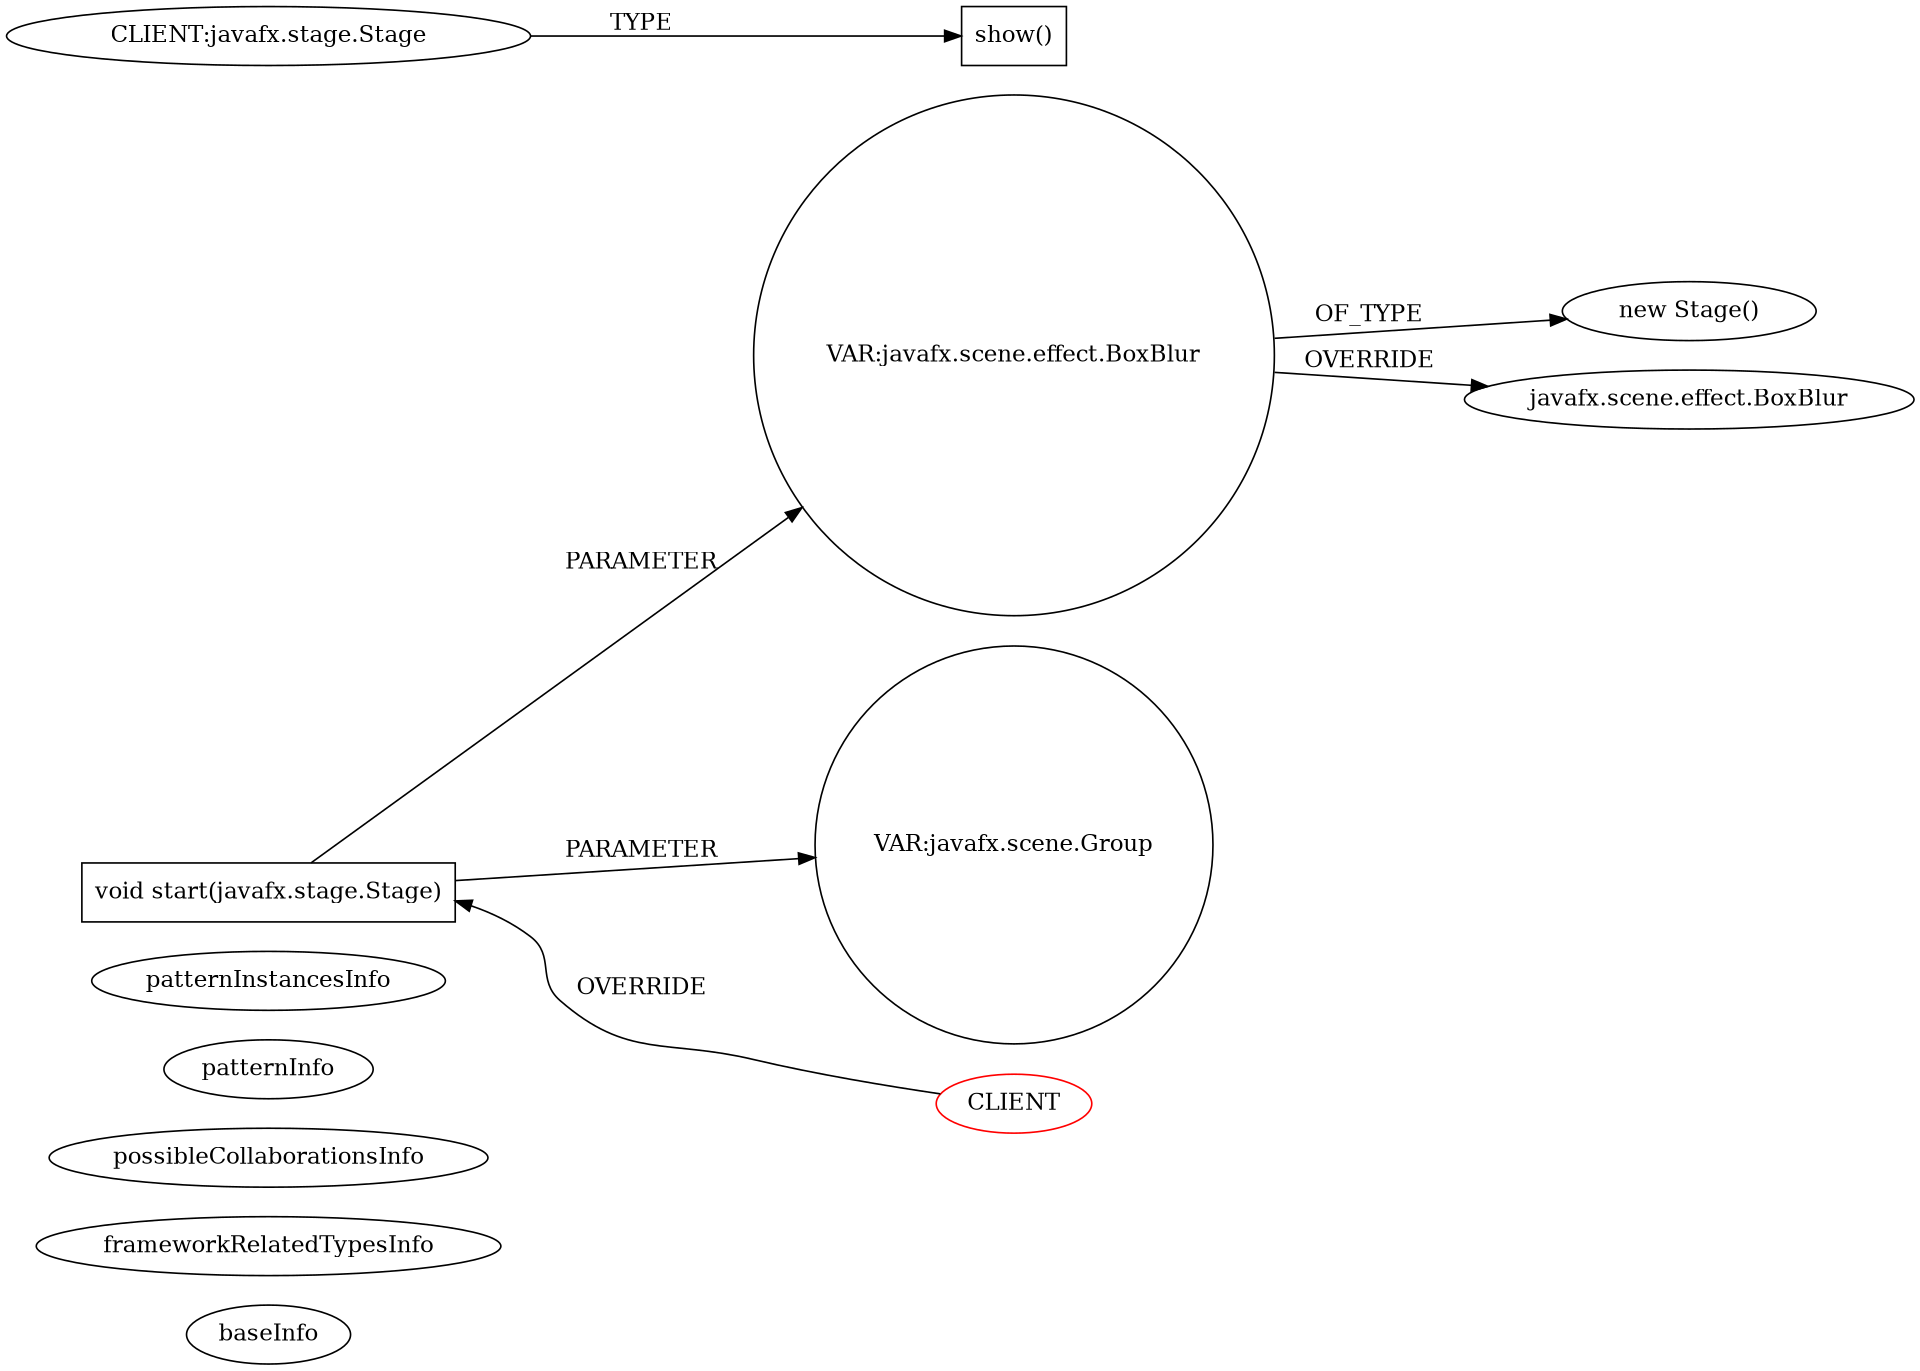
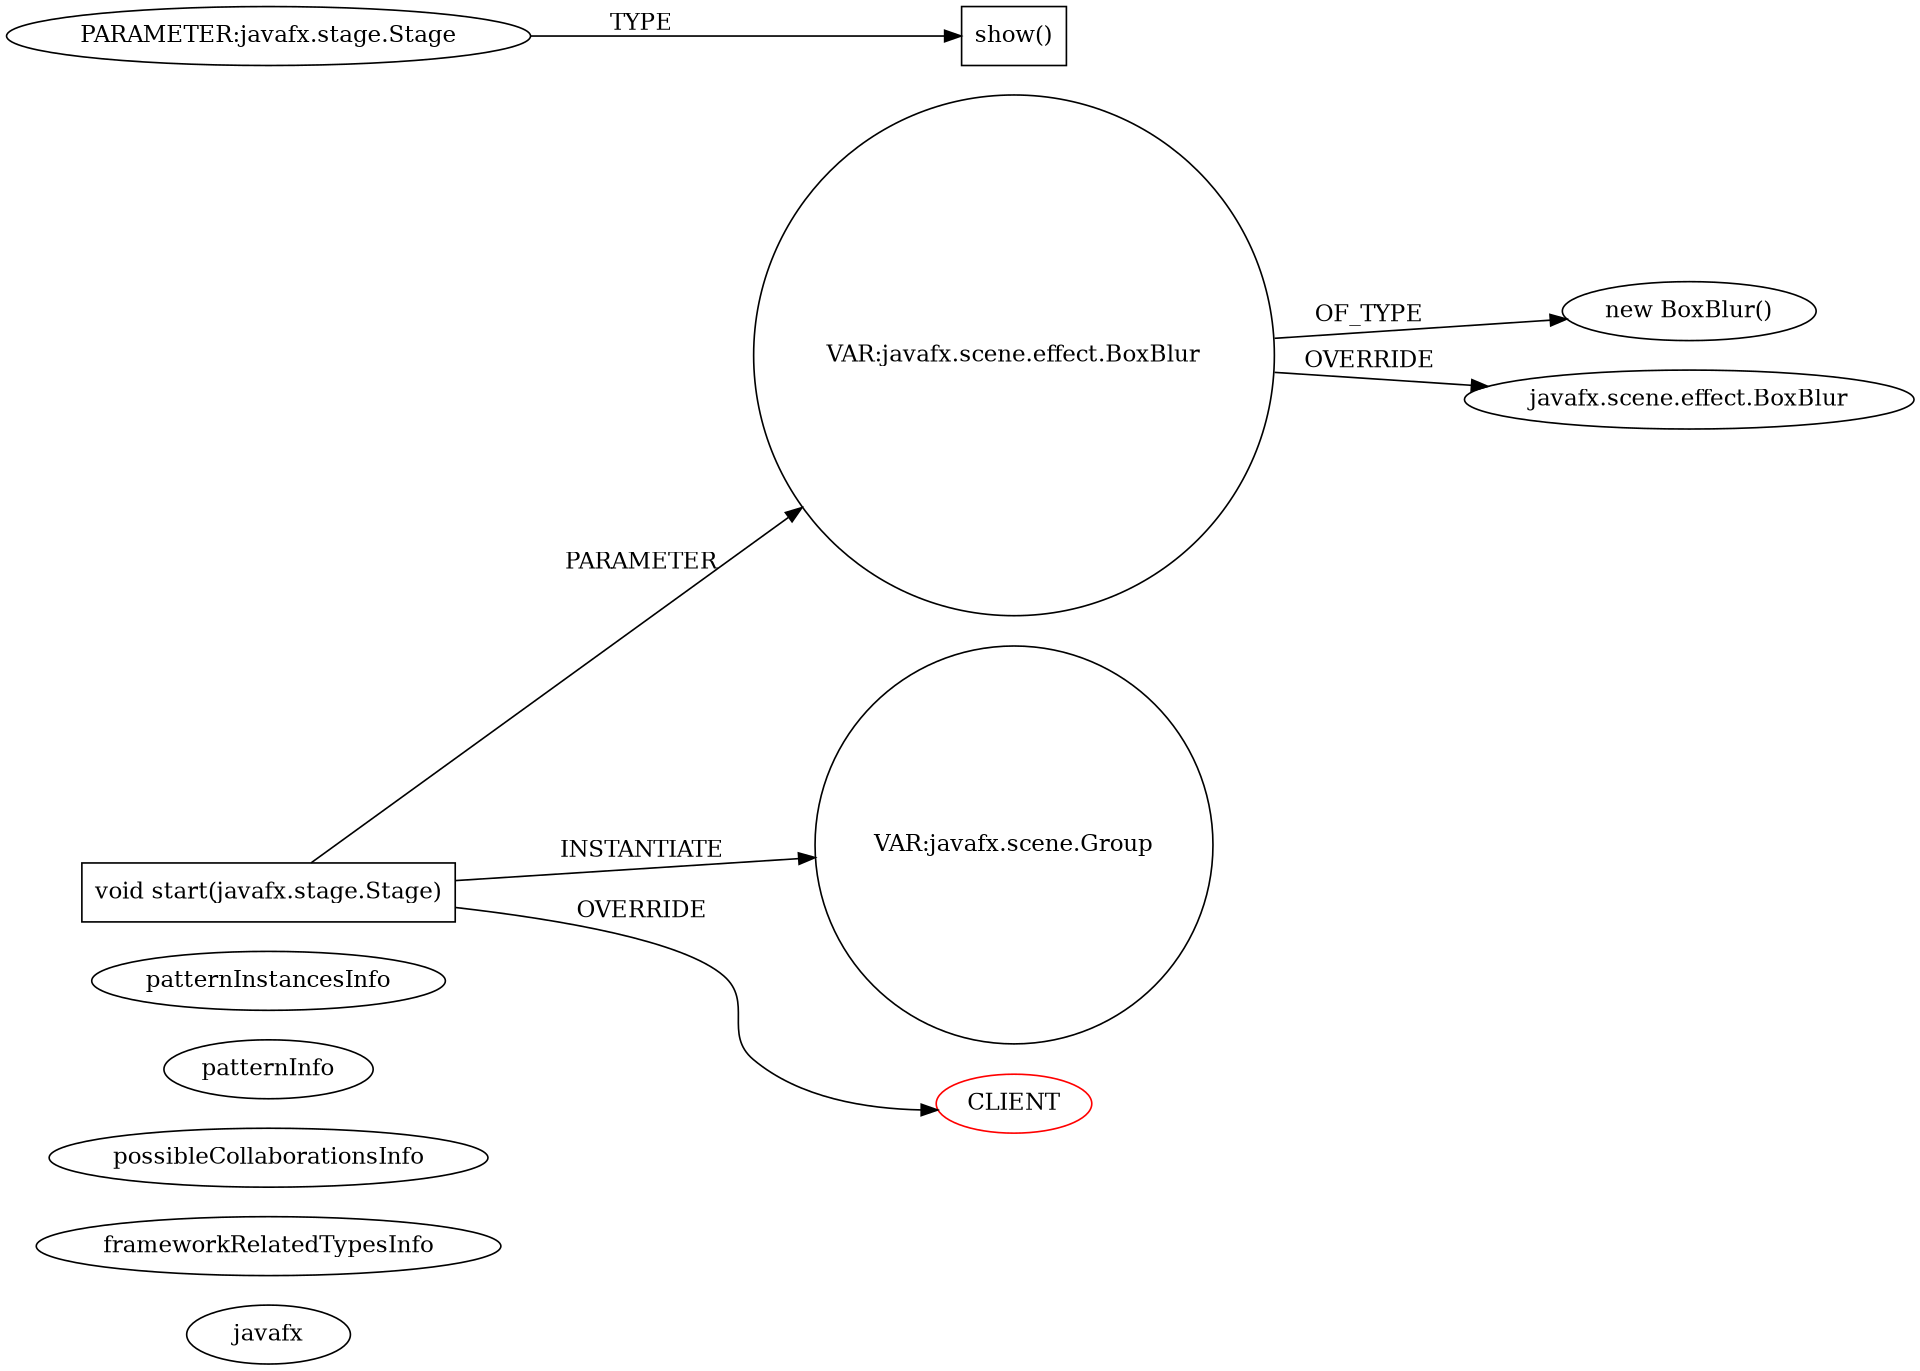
node "CLIENT:javafx.stage.Stage": label "CLIENT:javafx.stage.Stage" -> "PARAMETER:javafx.stage.Stage"
node "new Stage()": label "new Stage()" -> "new BoxBlur()"
edge "void start(javafx.stage.Stage)" -> "VAR:javafx.scene.Group": label "PARAMETER" -> "INSTANTIATE"
edge "CLIENT" -> "void start(javafx.stage.Stage)": reversed
node "baseInfo": label "baseInfo" -> "javafx"
